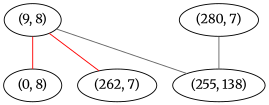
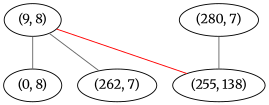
edge "(9, 8)" -- "(255, 138)": color gray40 -> red
edge "(9, 8)" -- "(262, 7)": color red -> gray40
edge "(9, 8)" -- "(0, 8)": color red -> gray40
